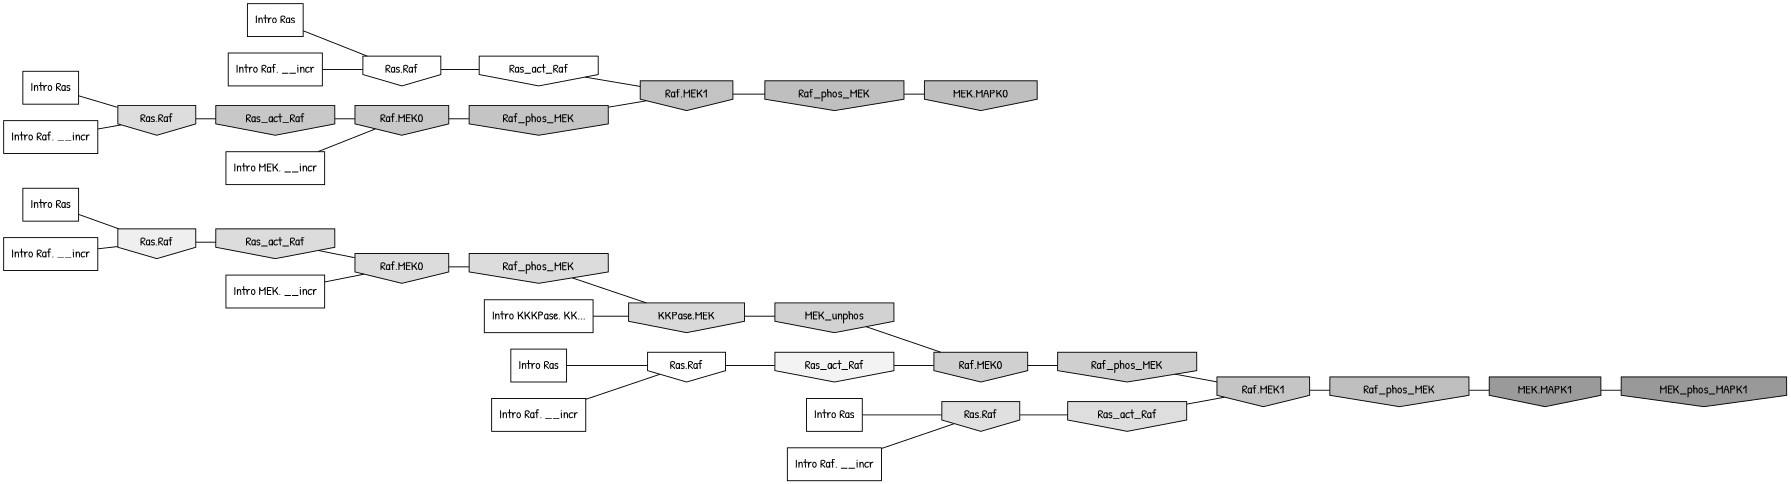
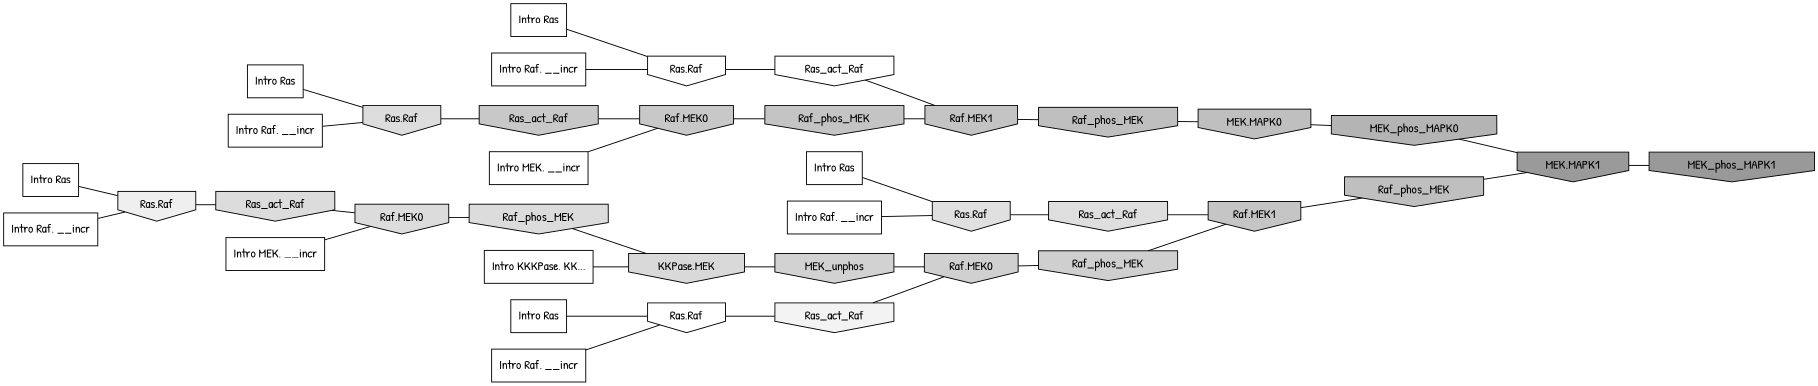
node "MEK_phos_MAPK0": added
